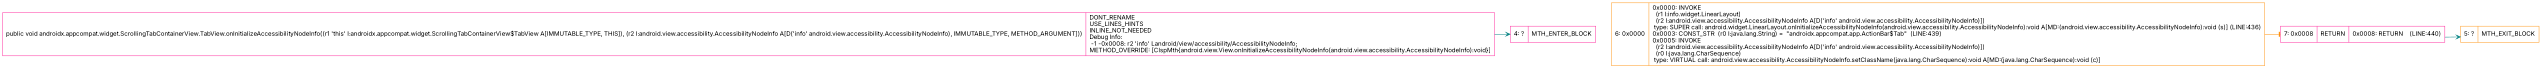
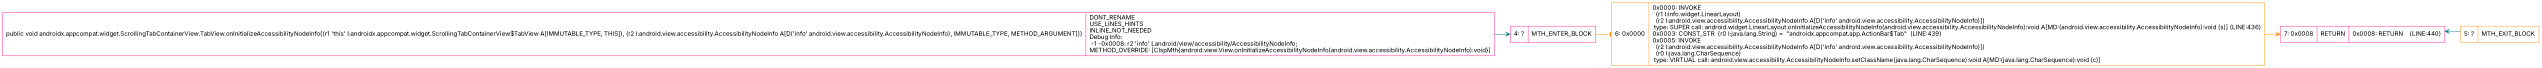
edge "4: ?" -> "6: 0x0000": added
edge "6: 0x0000" -> "7: 0x0008": arrowhead tee -> vee
edge "7: 0x0008" -> "5: ?": reversed
